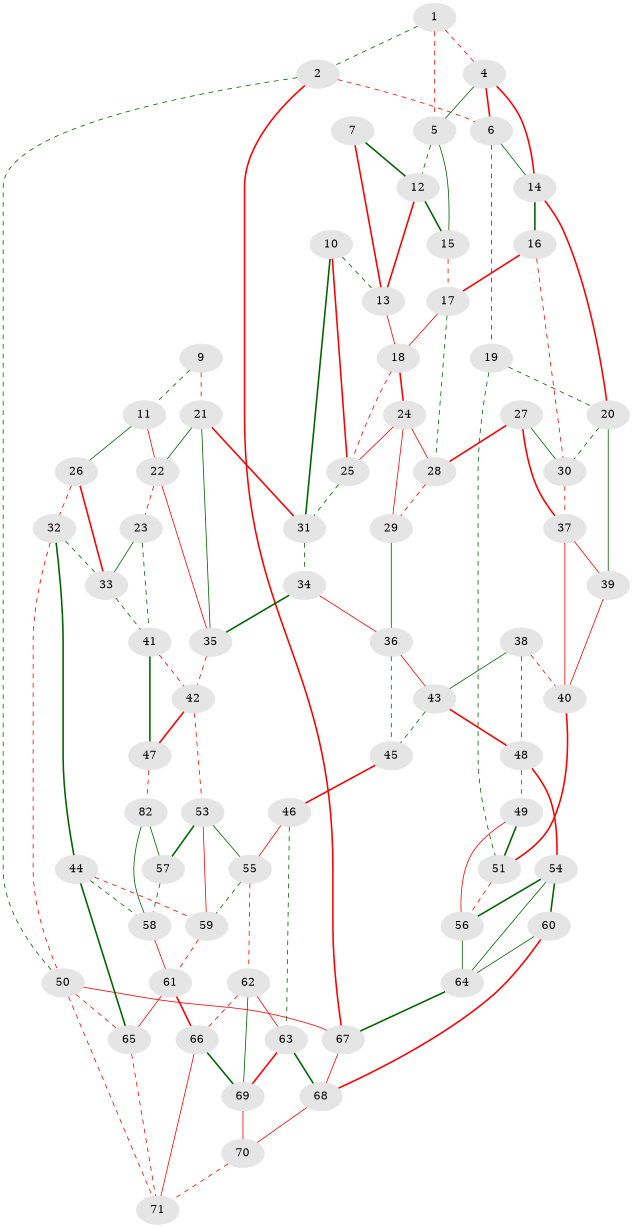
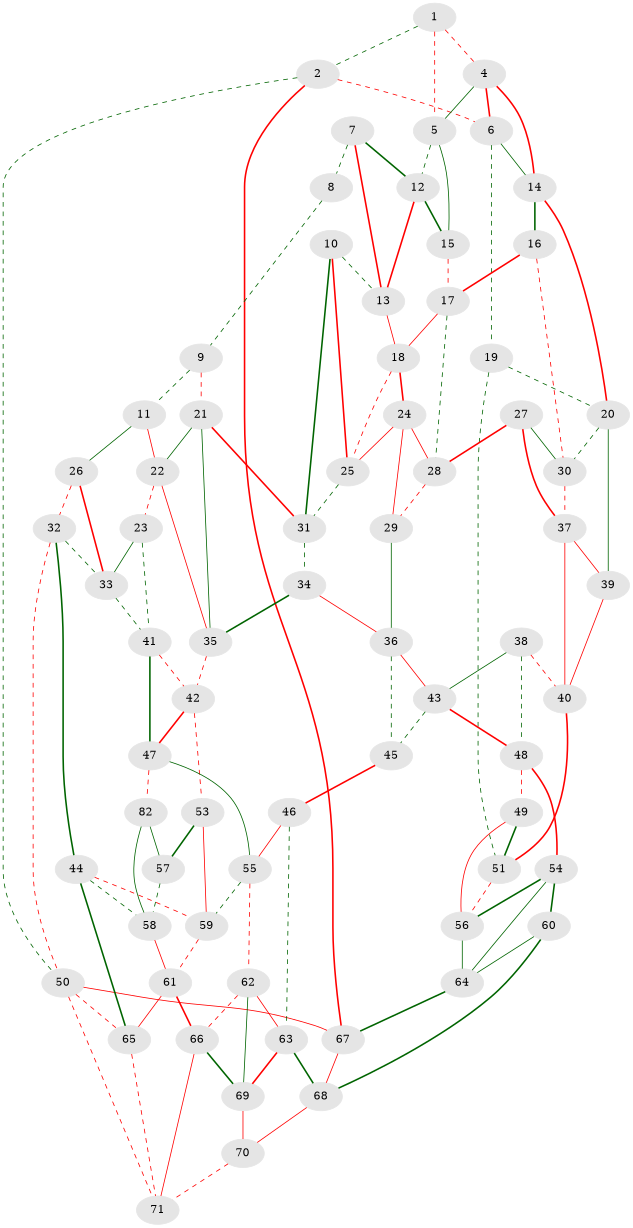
node "8": added
edge "53" -- "55": now "47" -- "55"
edge "60" -- "68": color red -> darkgreen
